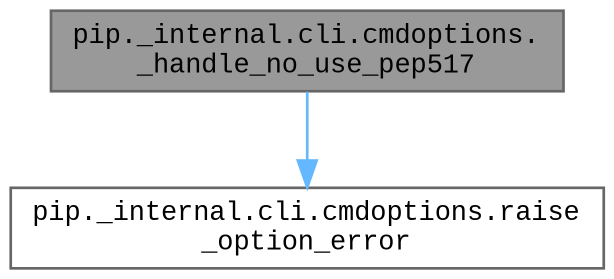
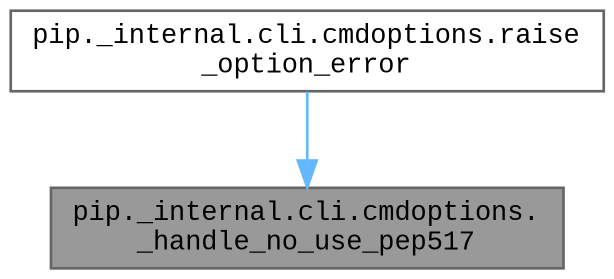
edge "pip._internal.cli.cmdoptions. _handle_no_use_pep517" -> "pip._internal.cli.cmdoptions.raise _option_error": reversed
